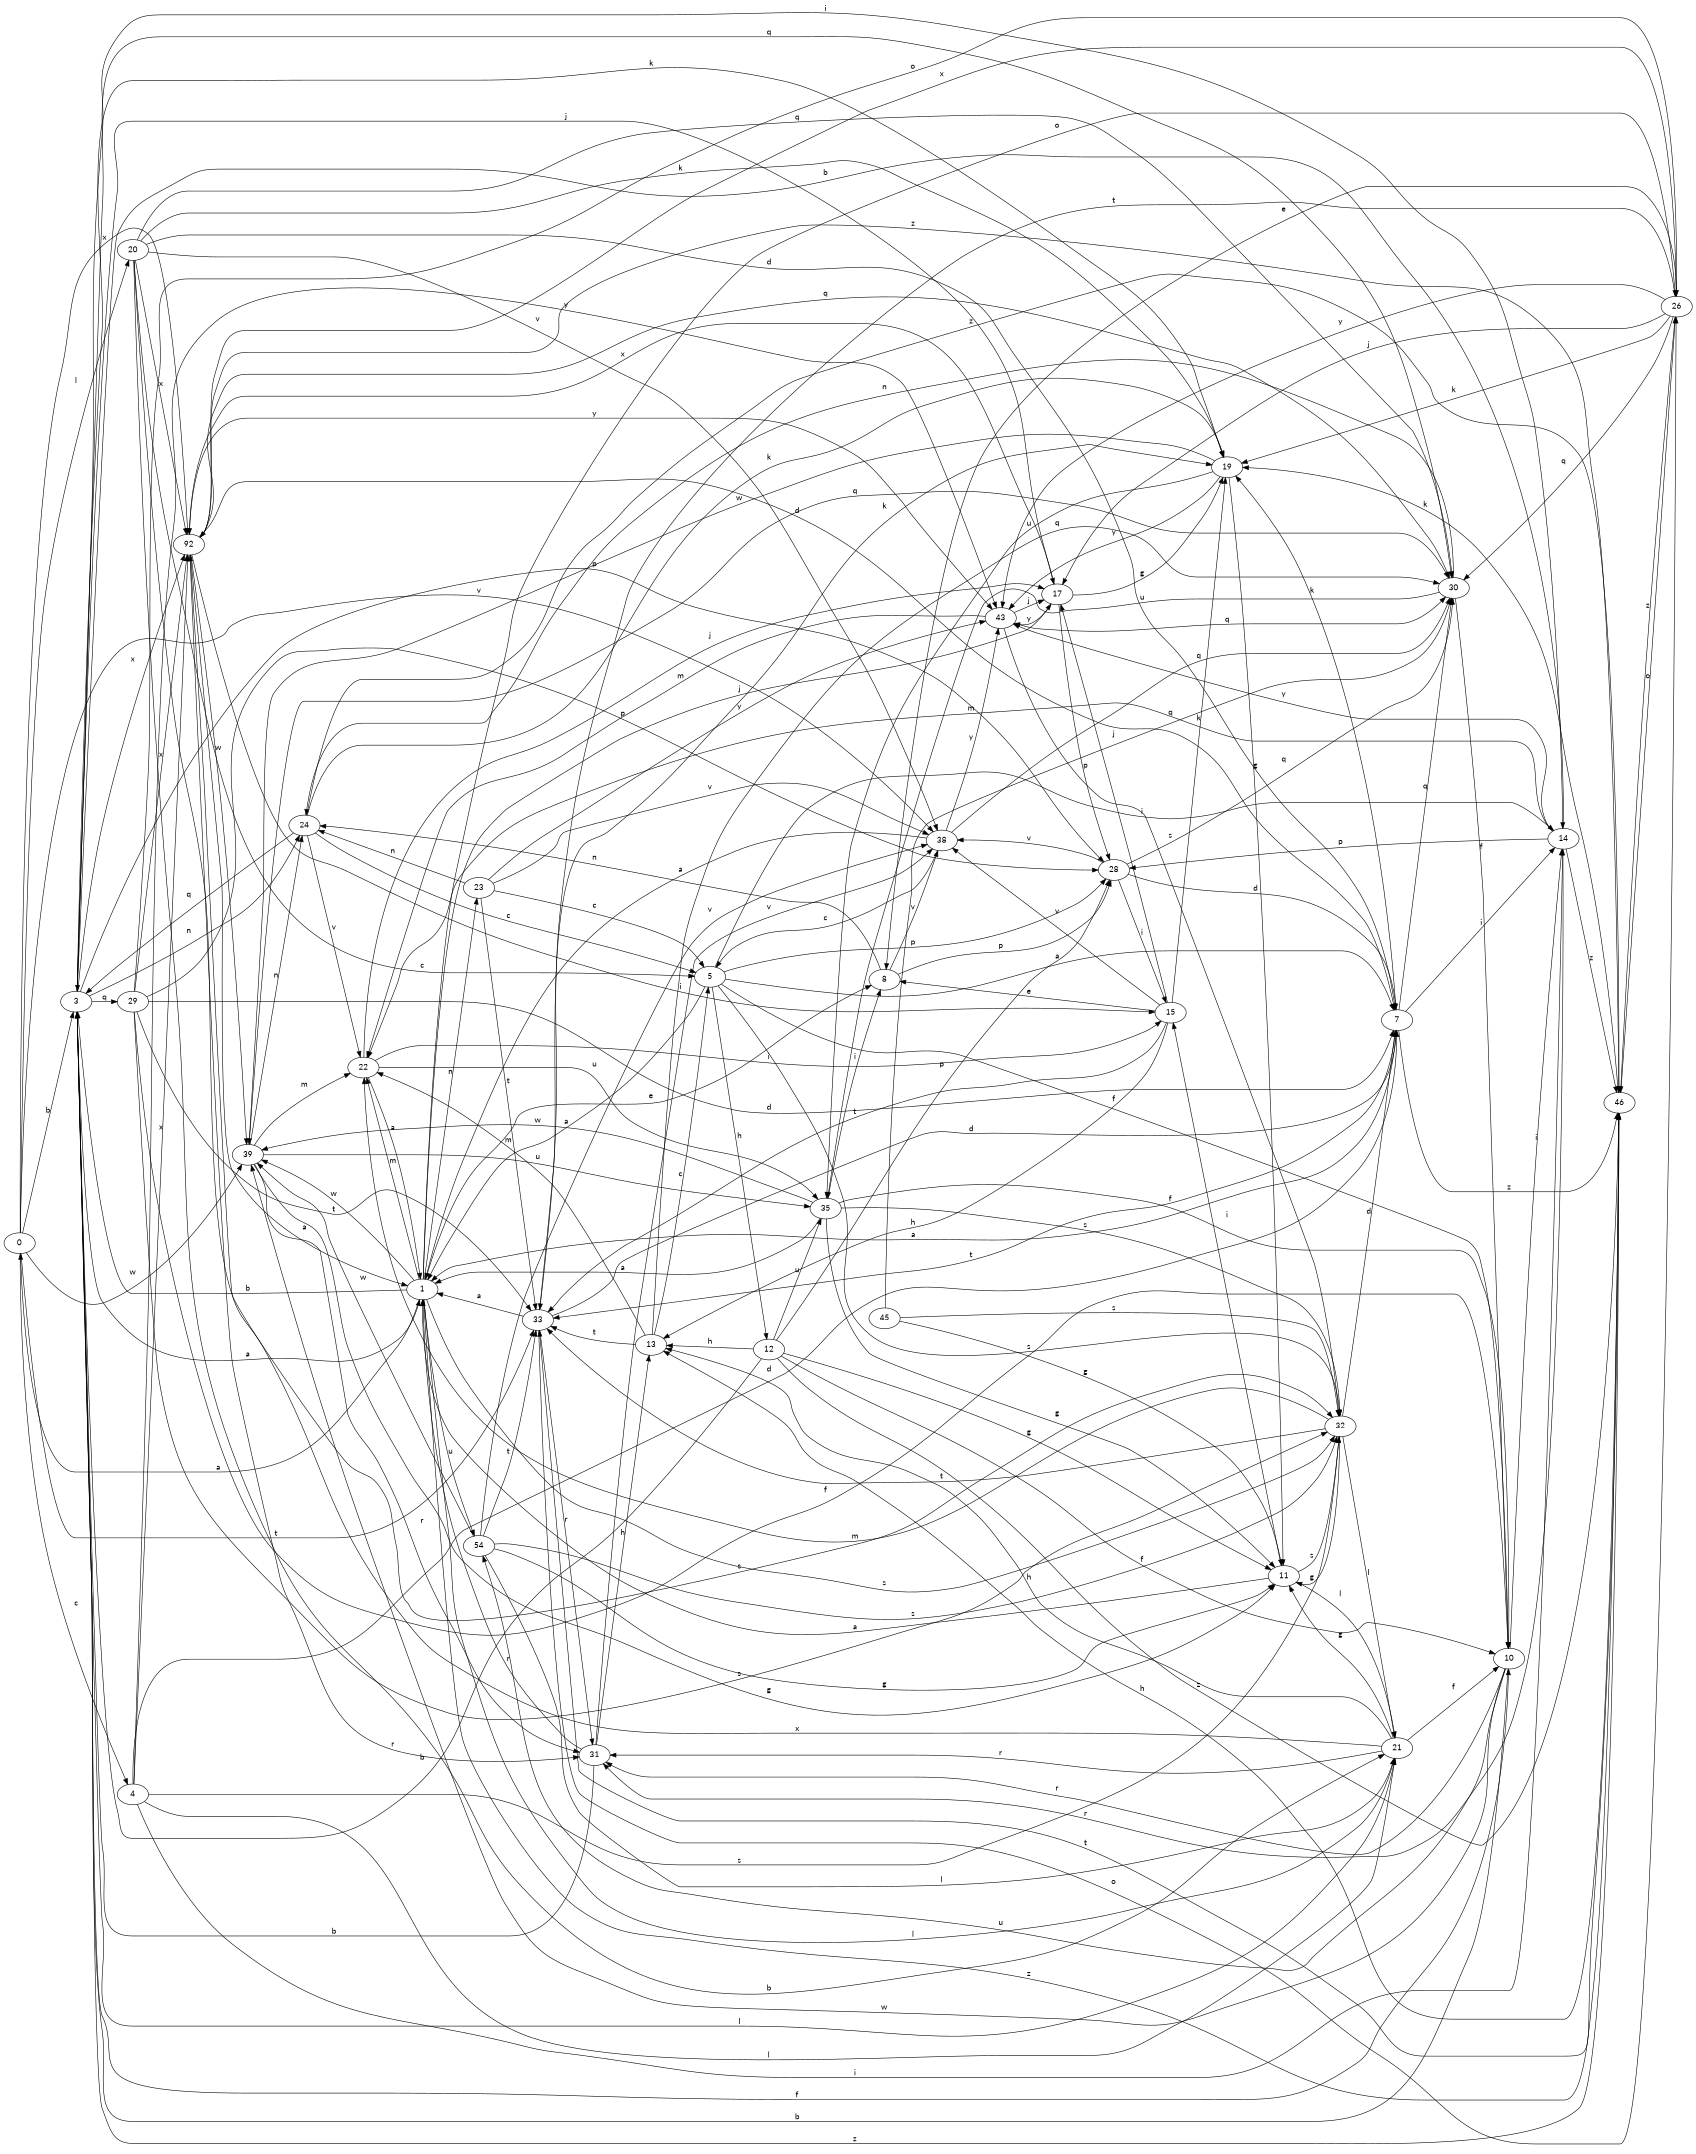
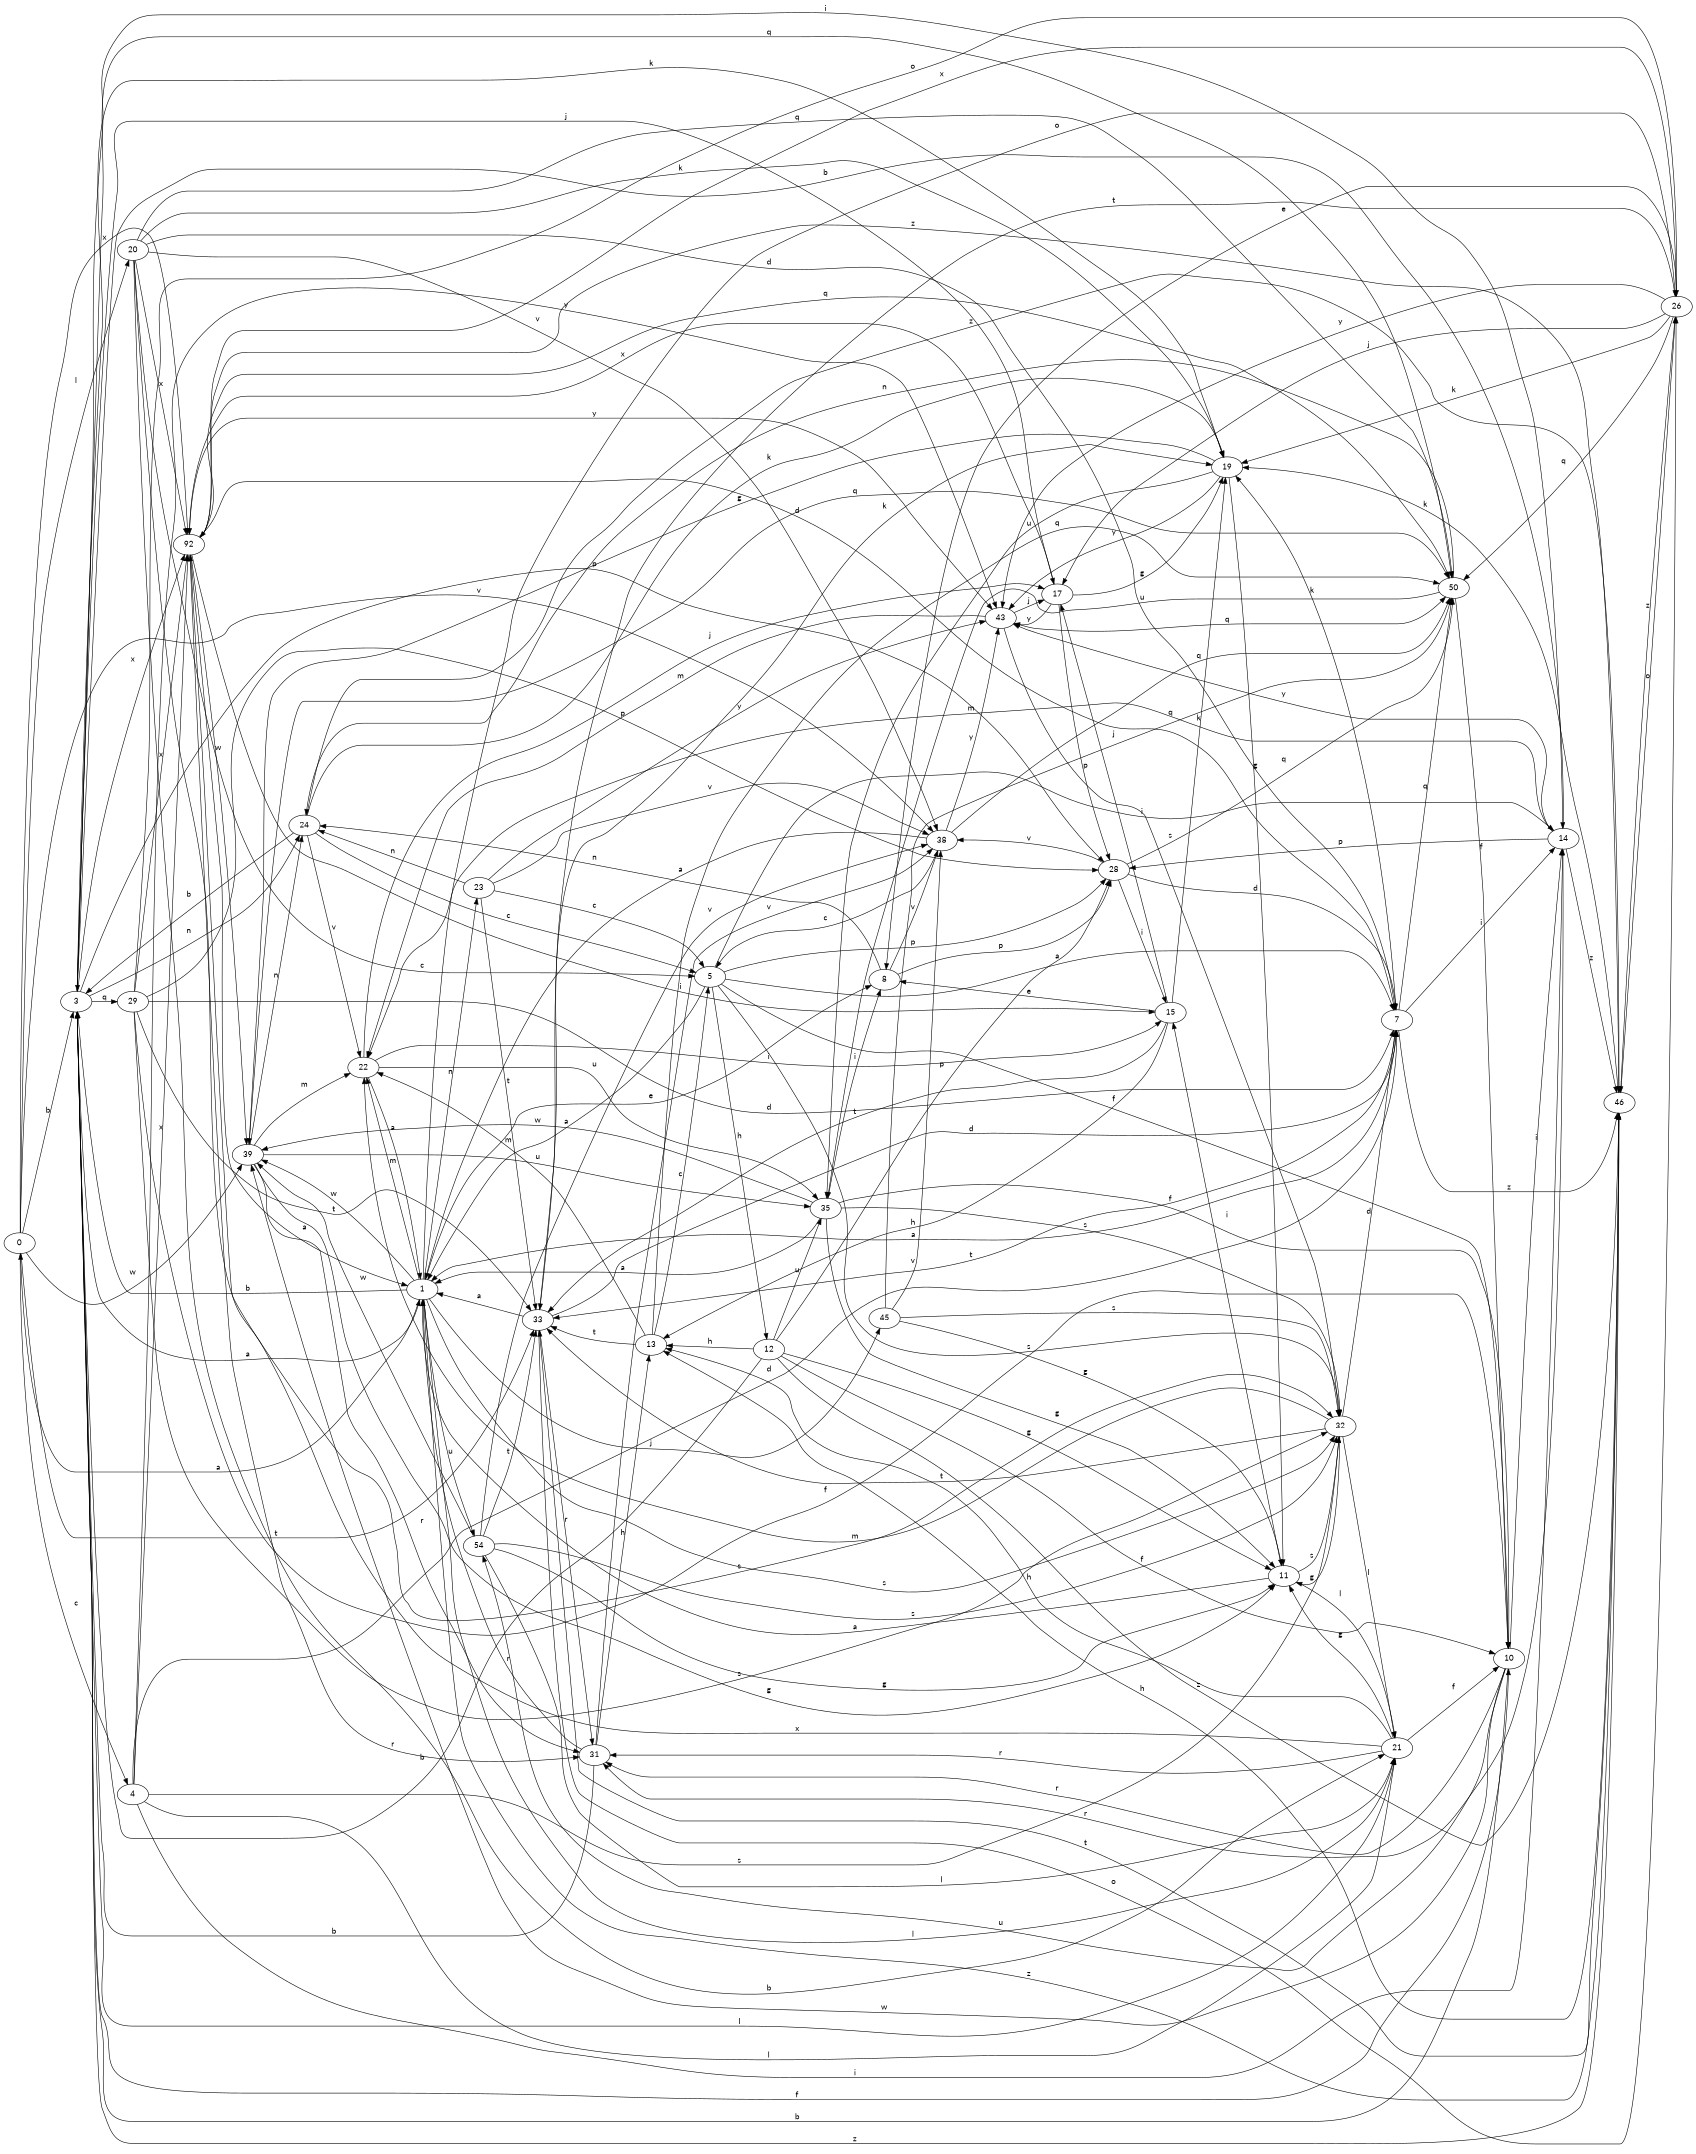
edge "19" -> "39": label "w" -> "g"
node "30": label "30" -> "50"
edge "1" -> "17": now "1" -> "45"
edge "24" -> "3": label "q" -> "b"
edge "15" -> "38": now "45" -> "38"
